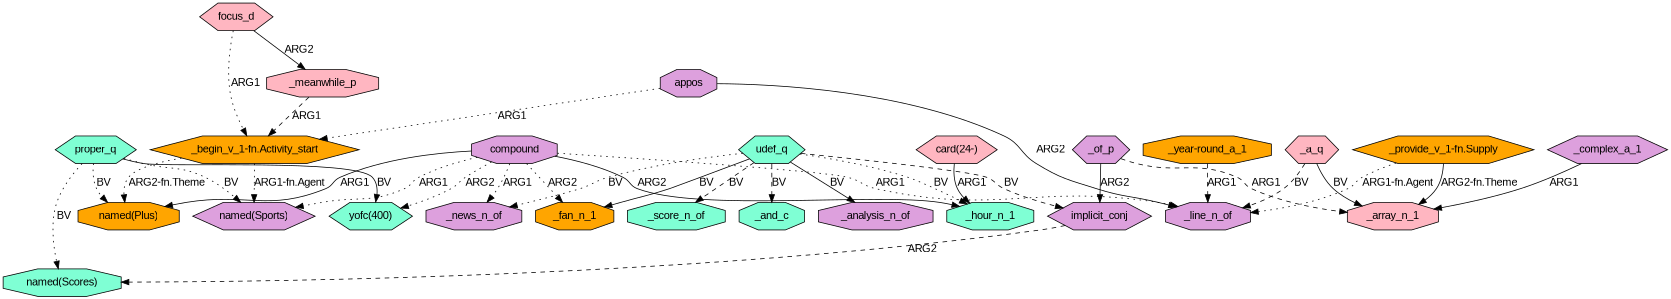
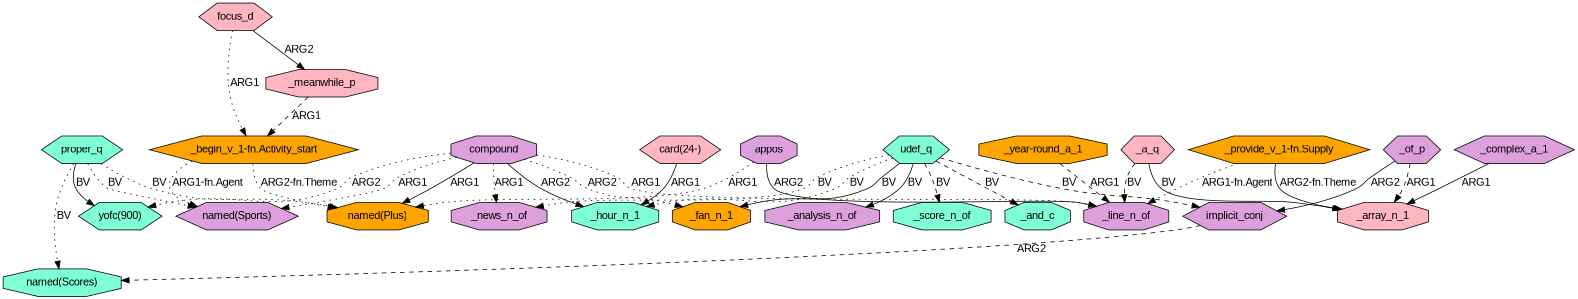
edge "appos" -> "_begin_v_1-fn.Activity_start": now "appos" -> "named(Plus)"
node "yofc(400)": label "yofc(400)" -> "yofc(900)"
